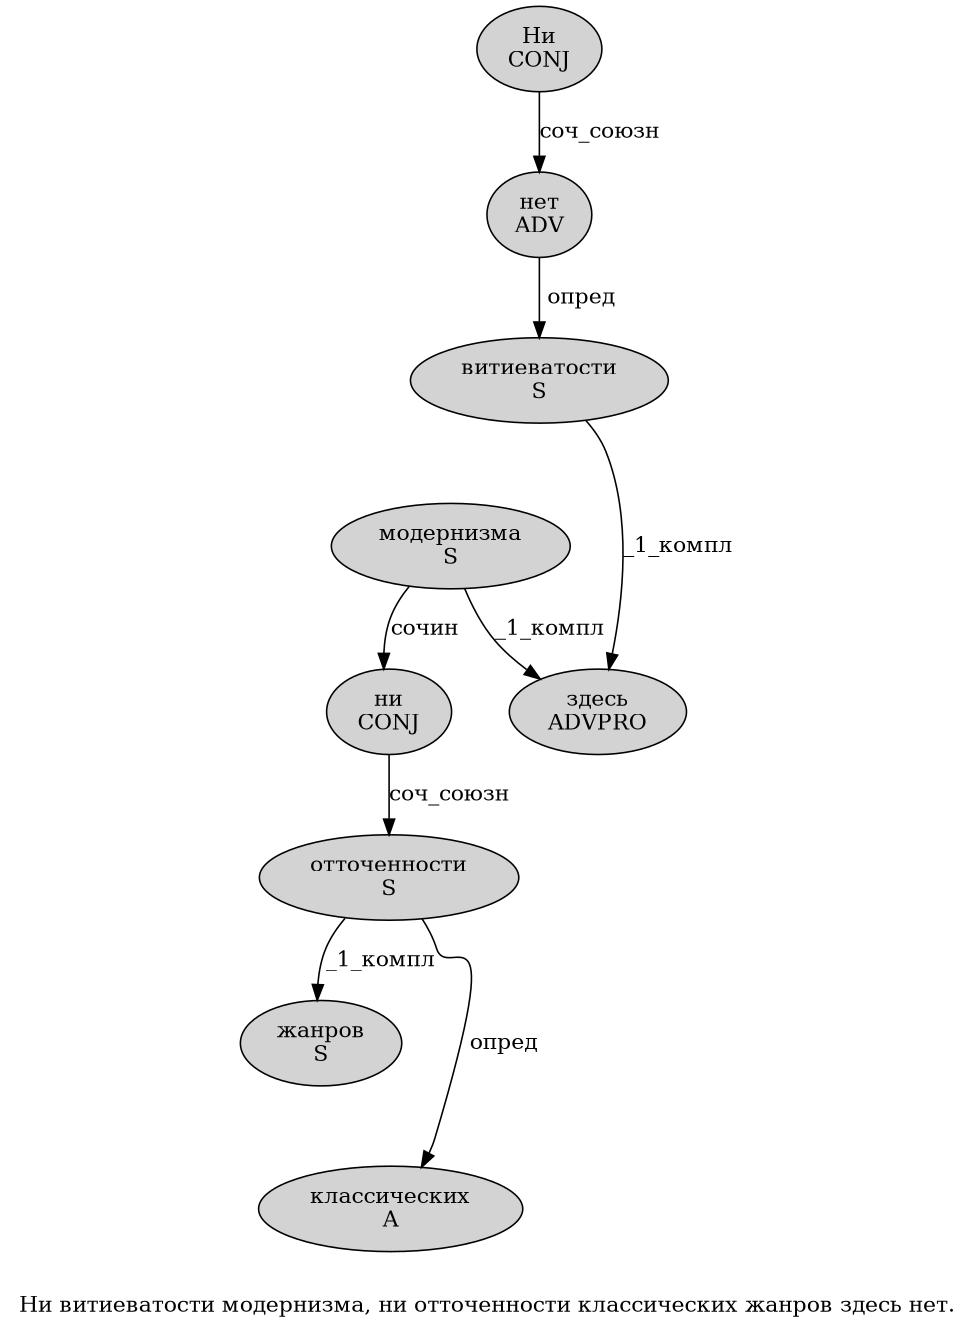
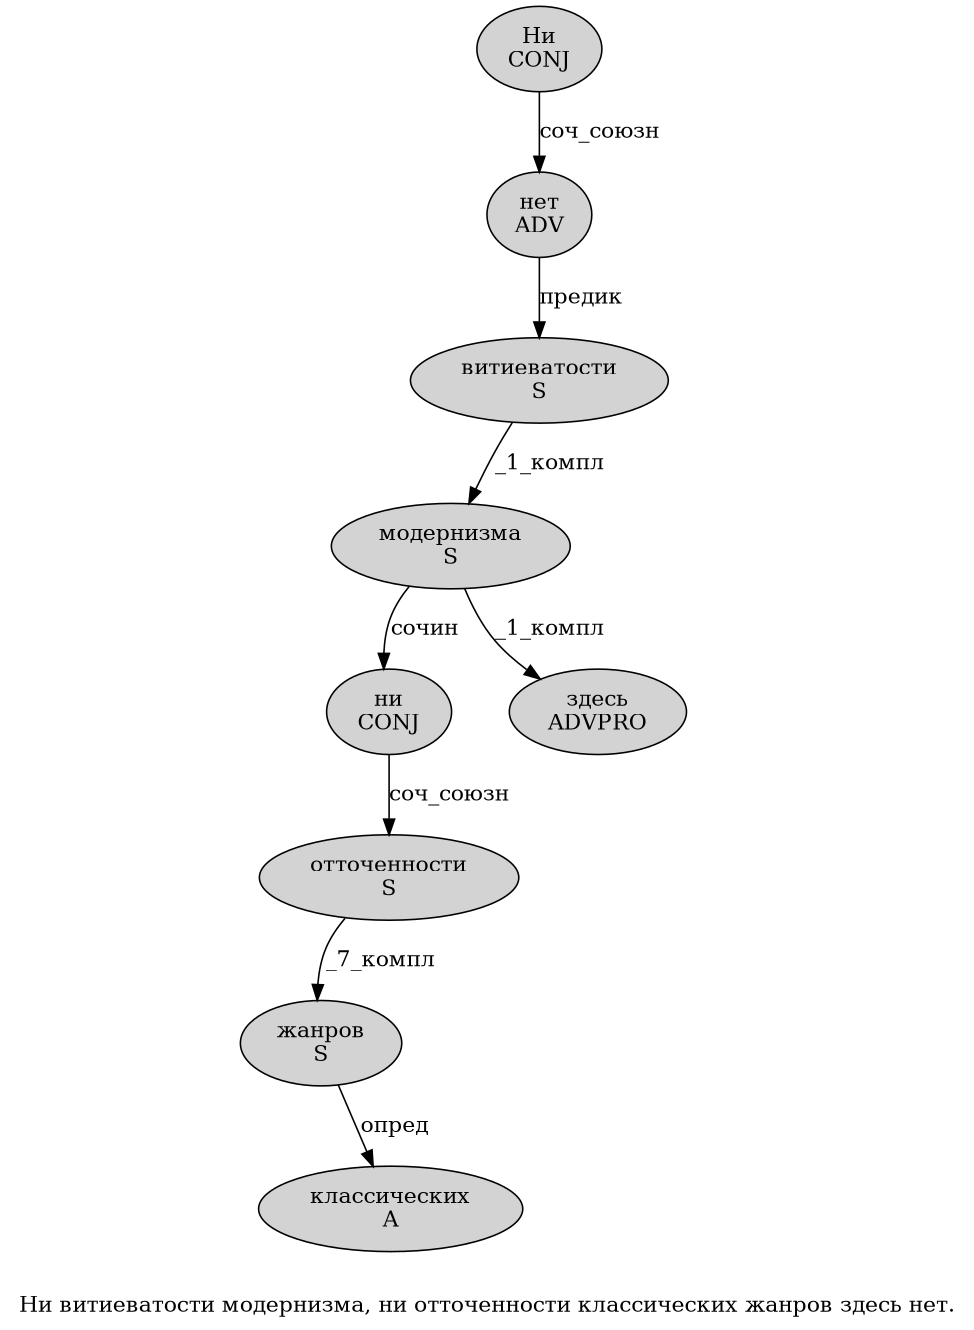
edge "нет ADV" -> "витиеватости S": label "опред" -> "предик"
edge "витиеватости S" -> "здесь ADVPRO": now "витиеватости S" -> "модернизма S"
edge "отточенности S" -> "жанров S": label "_1_компл" -> "_7_компл"
edge "отточенности S" -> "классических A": now "жанров S" -> "классических A"
